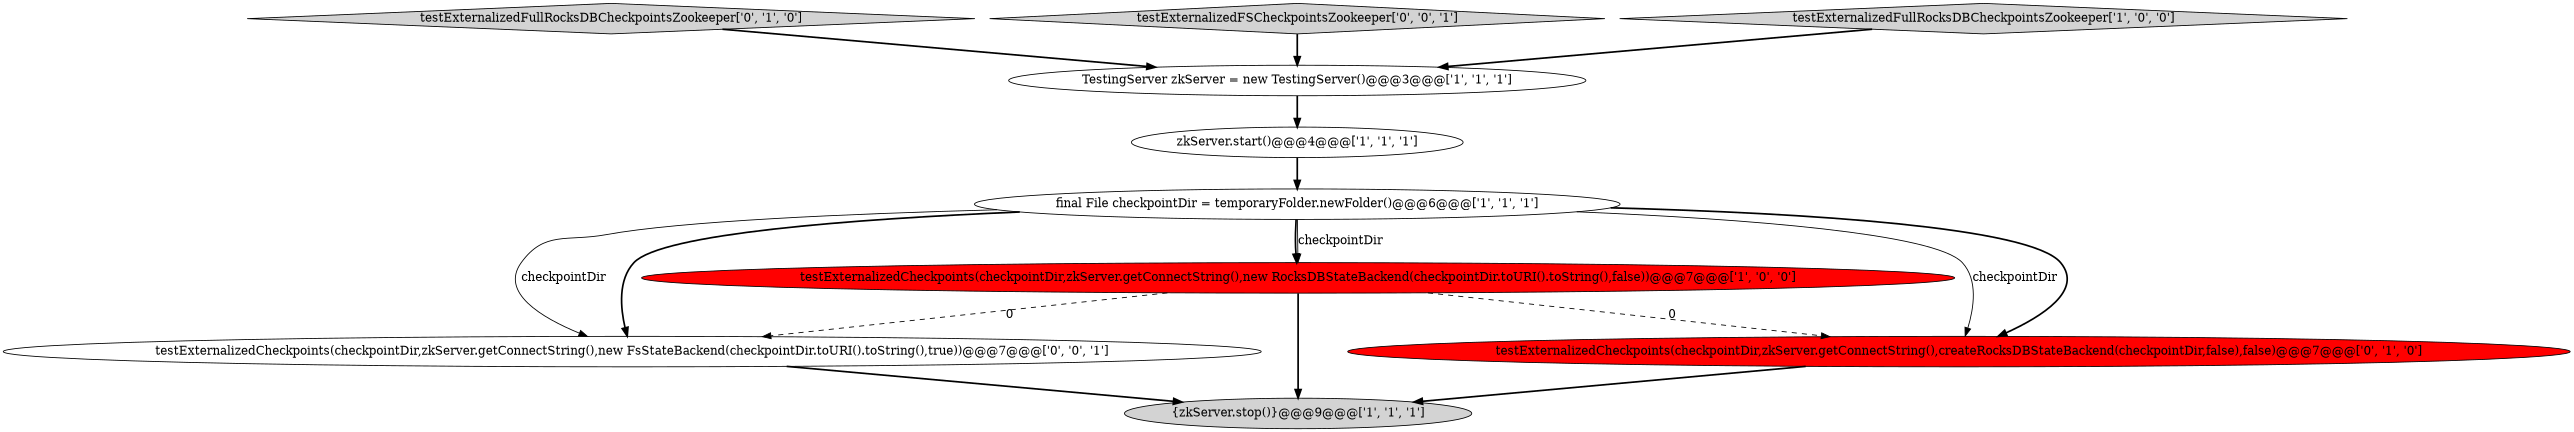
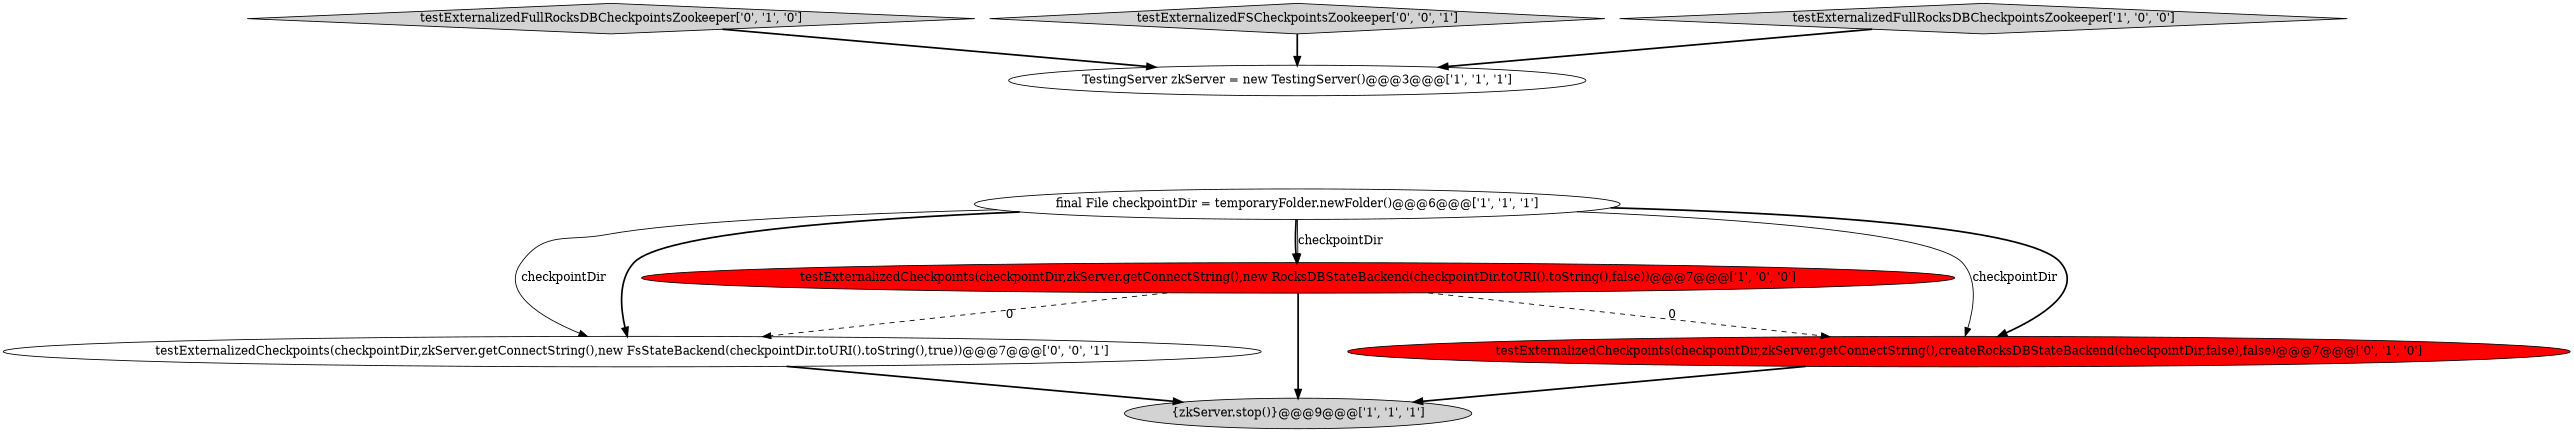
node "zkServer.start()@@@4@@@['1', '1', '1']": removed
